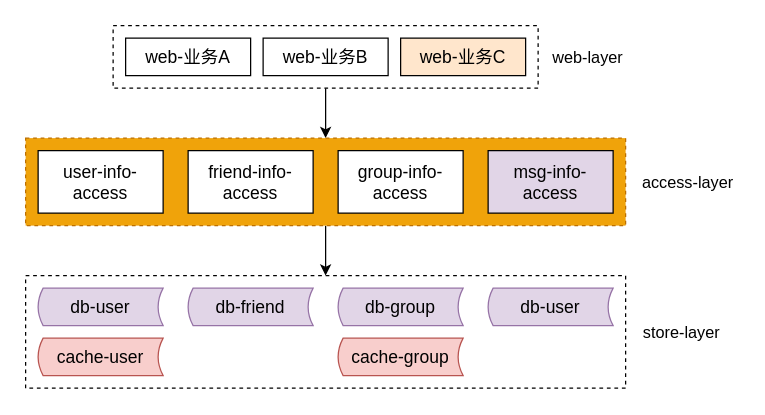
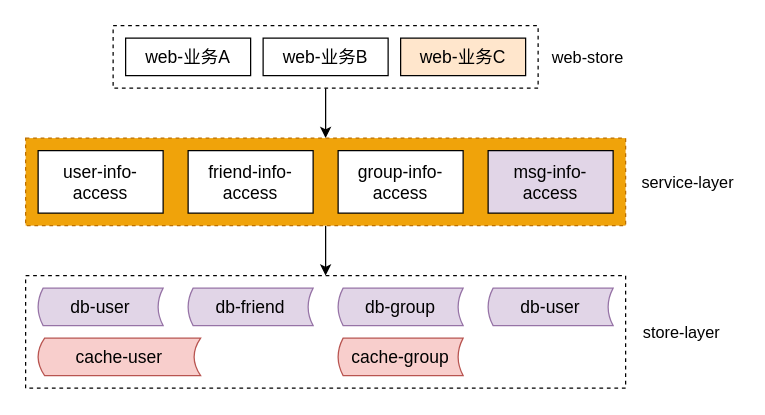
node "web-layer": label "web-layer" -> "web-store"
node "access-layer": label "access-layer" -> "service-layer"
node "cache-user": size 125x38 -> 163x38
